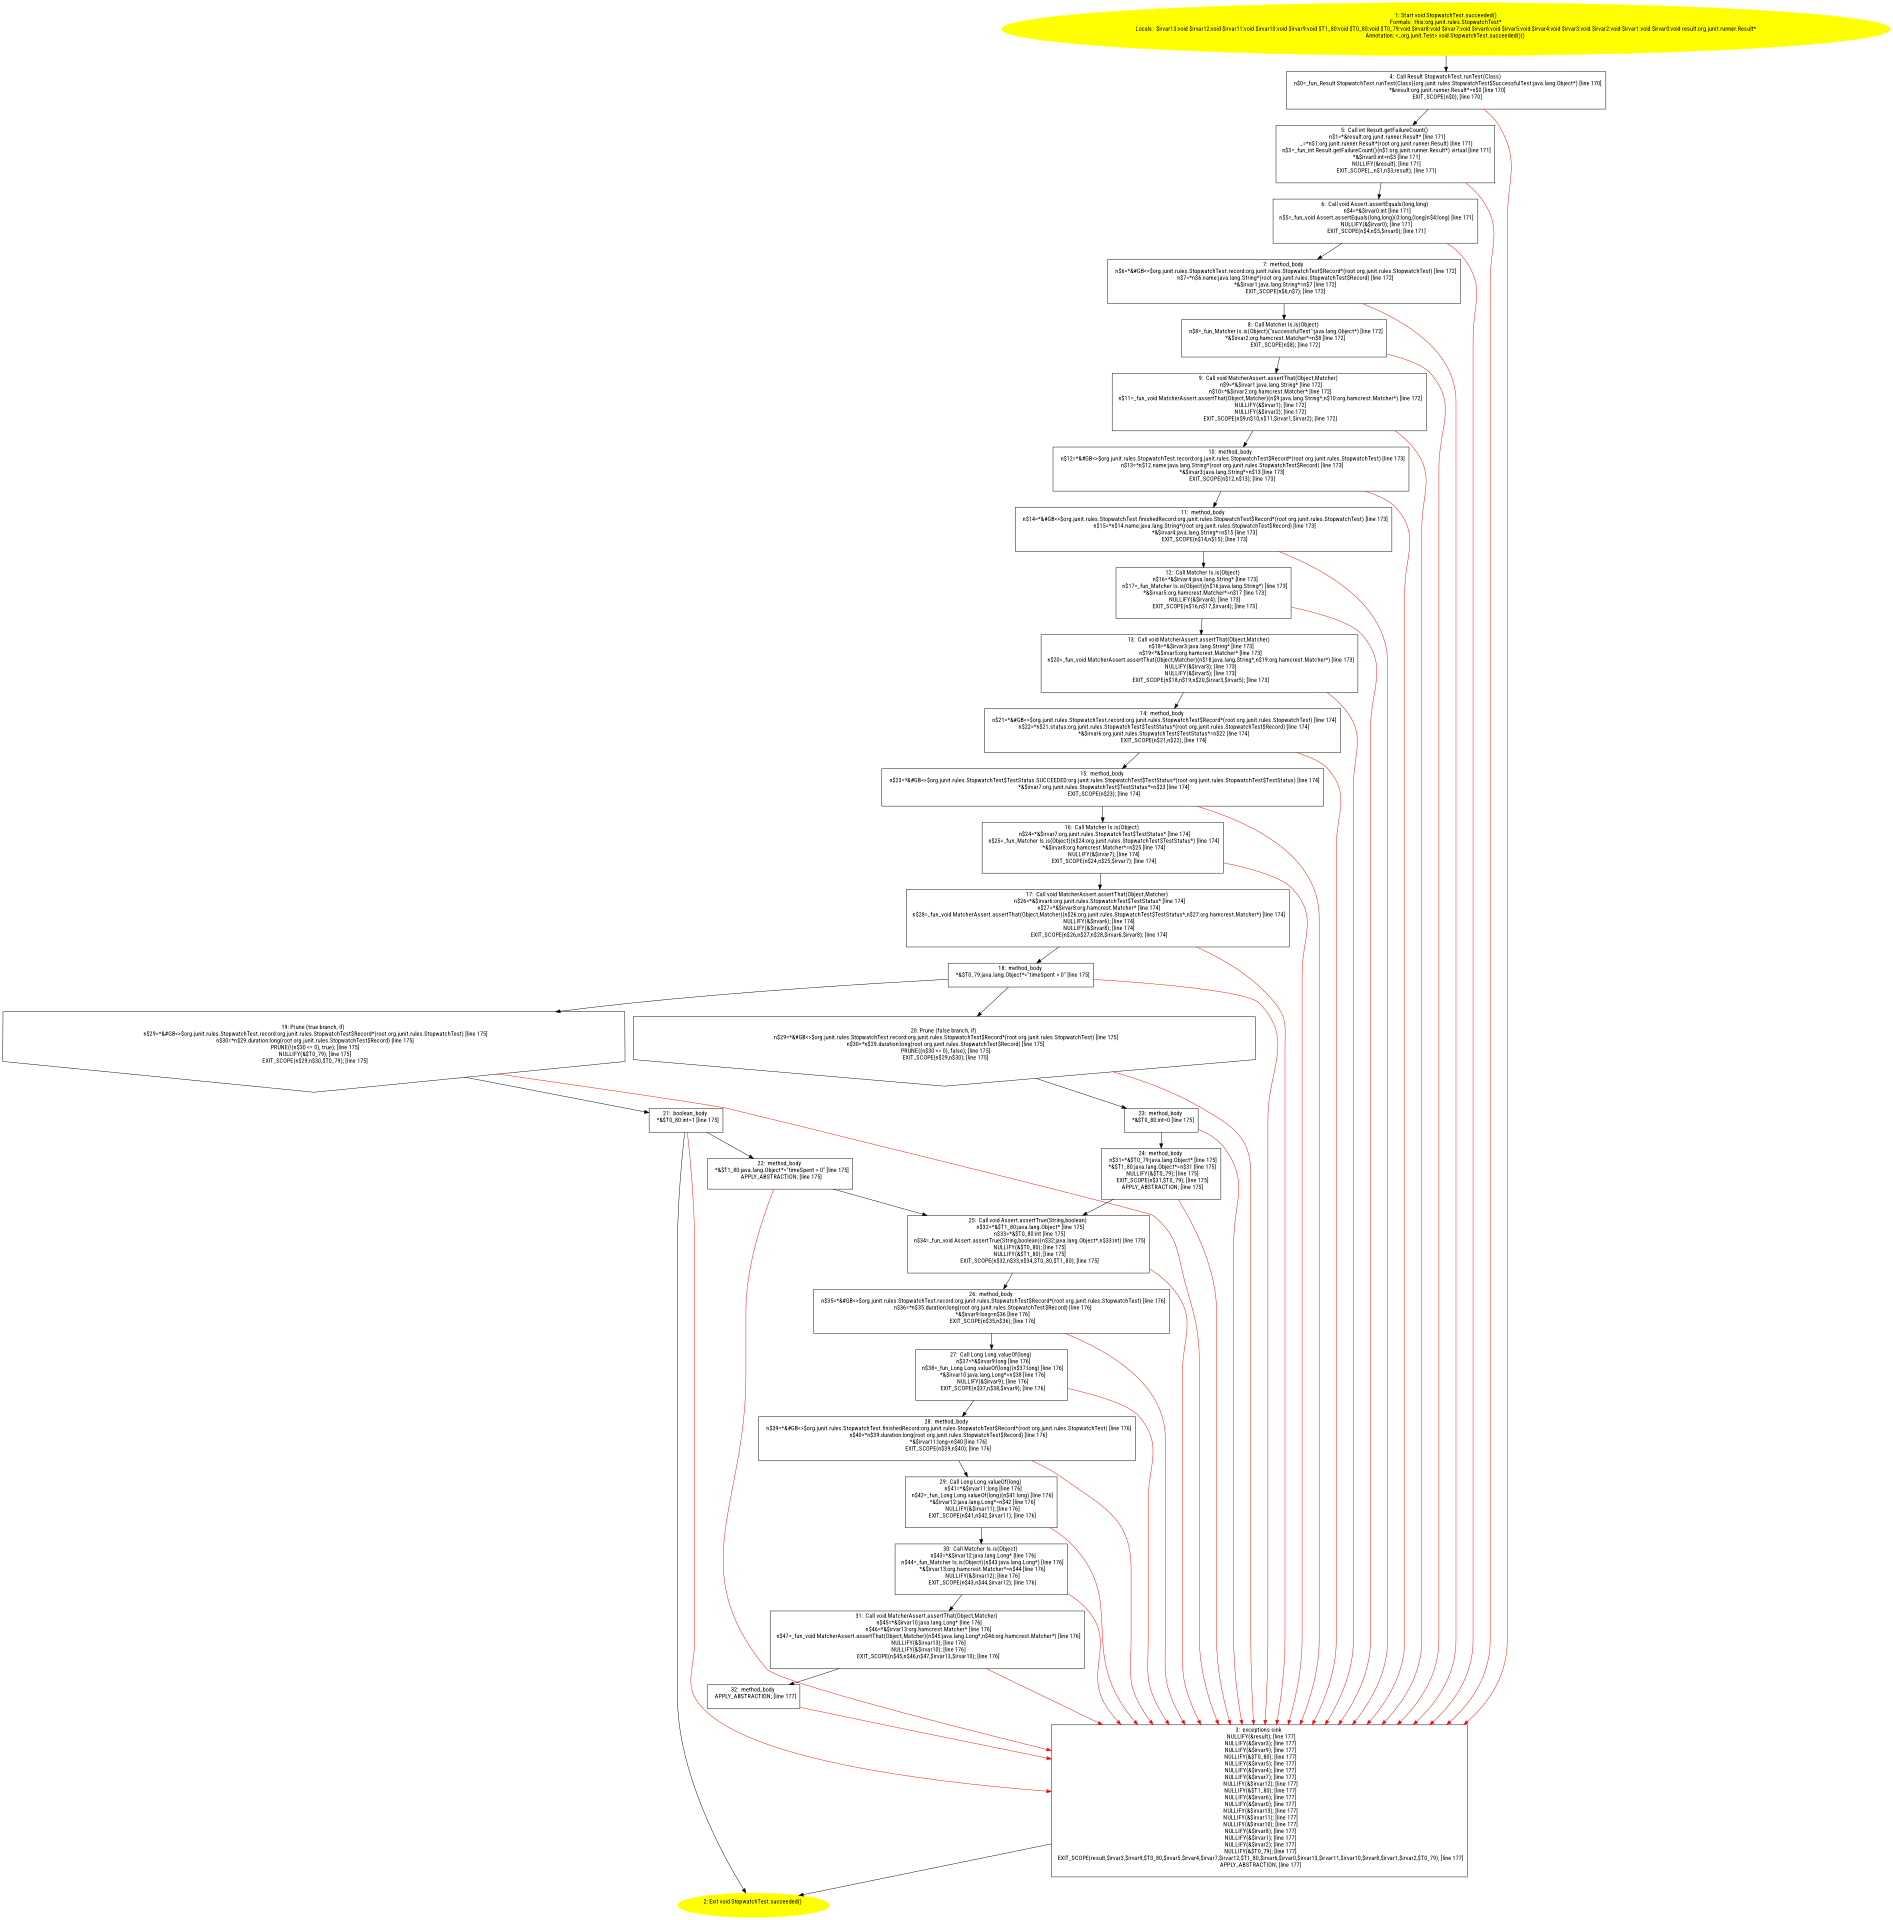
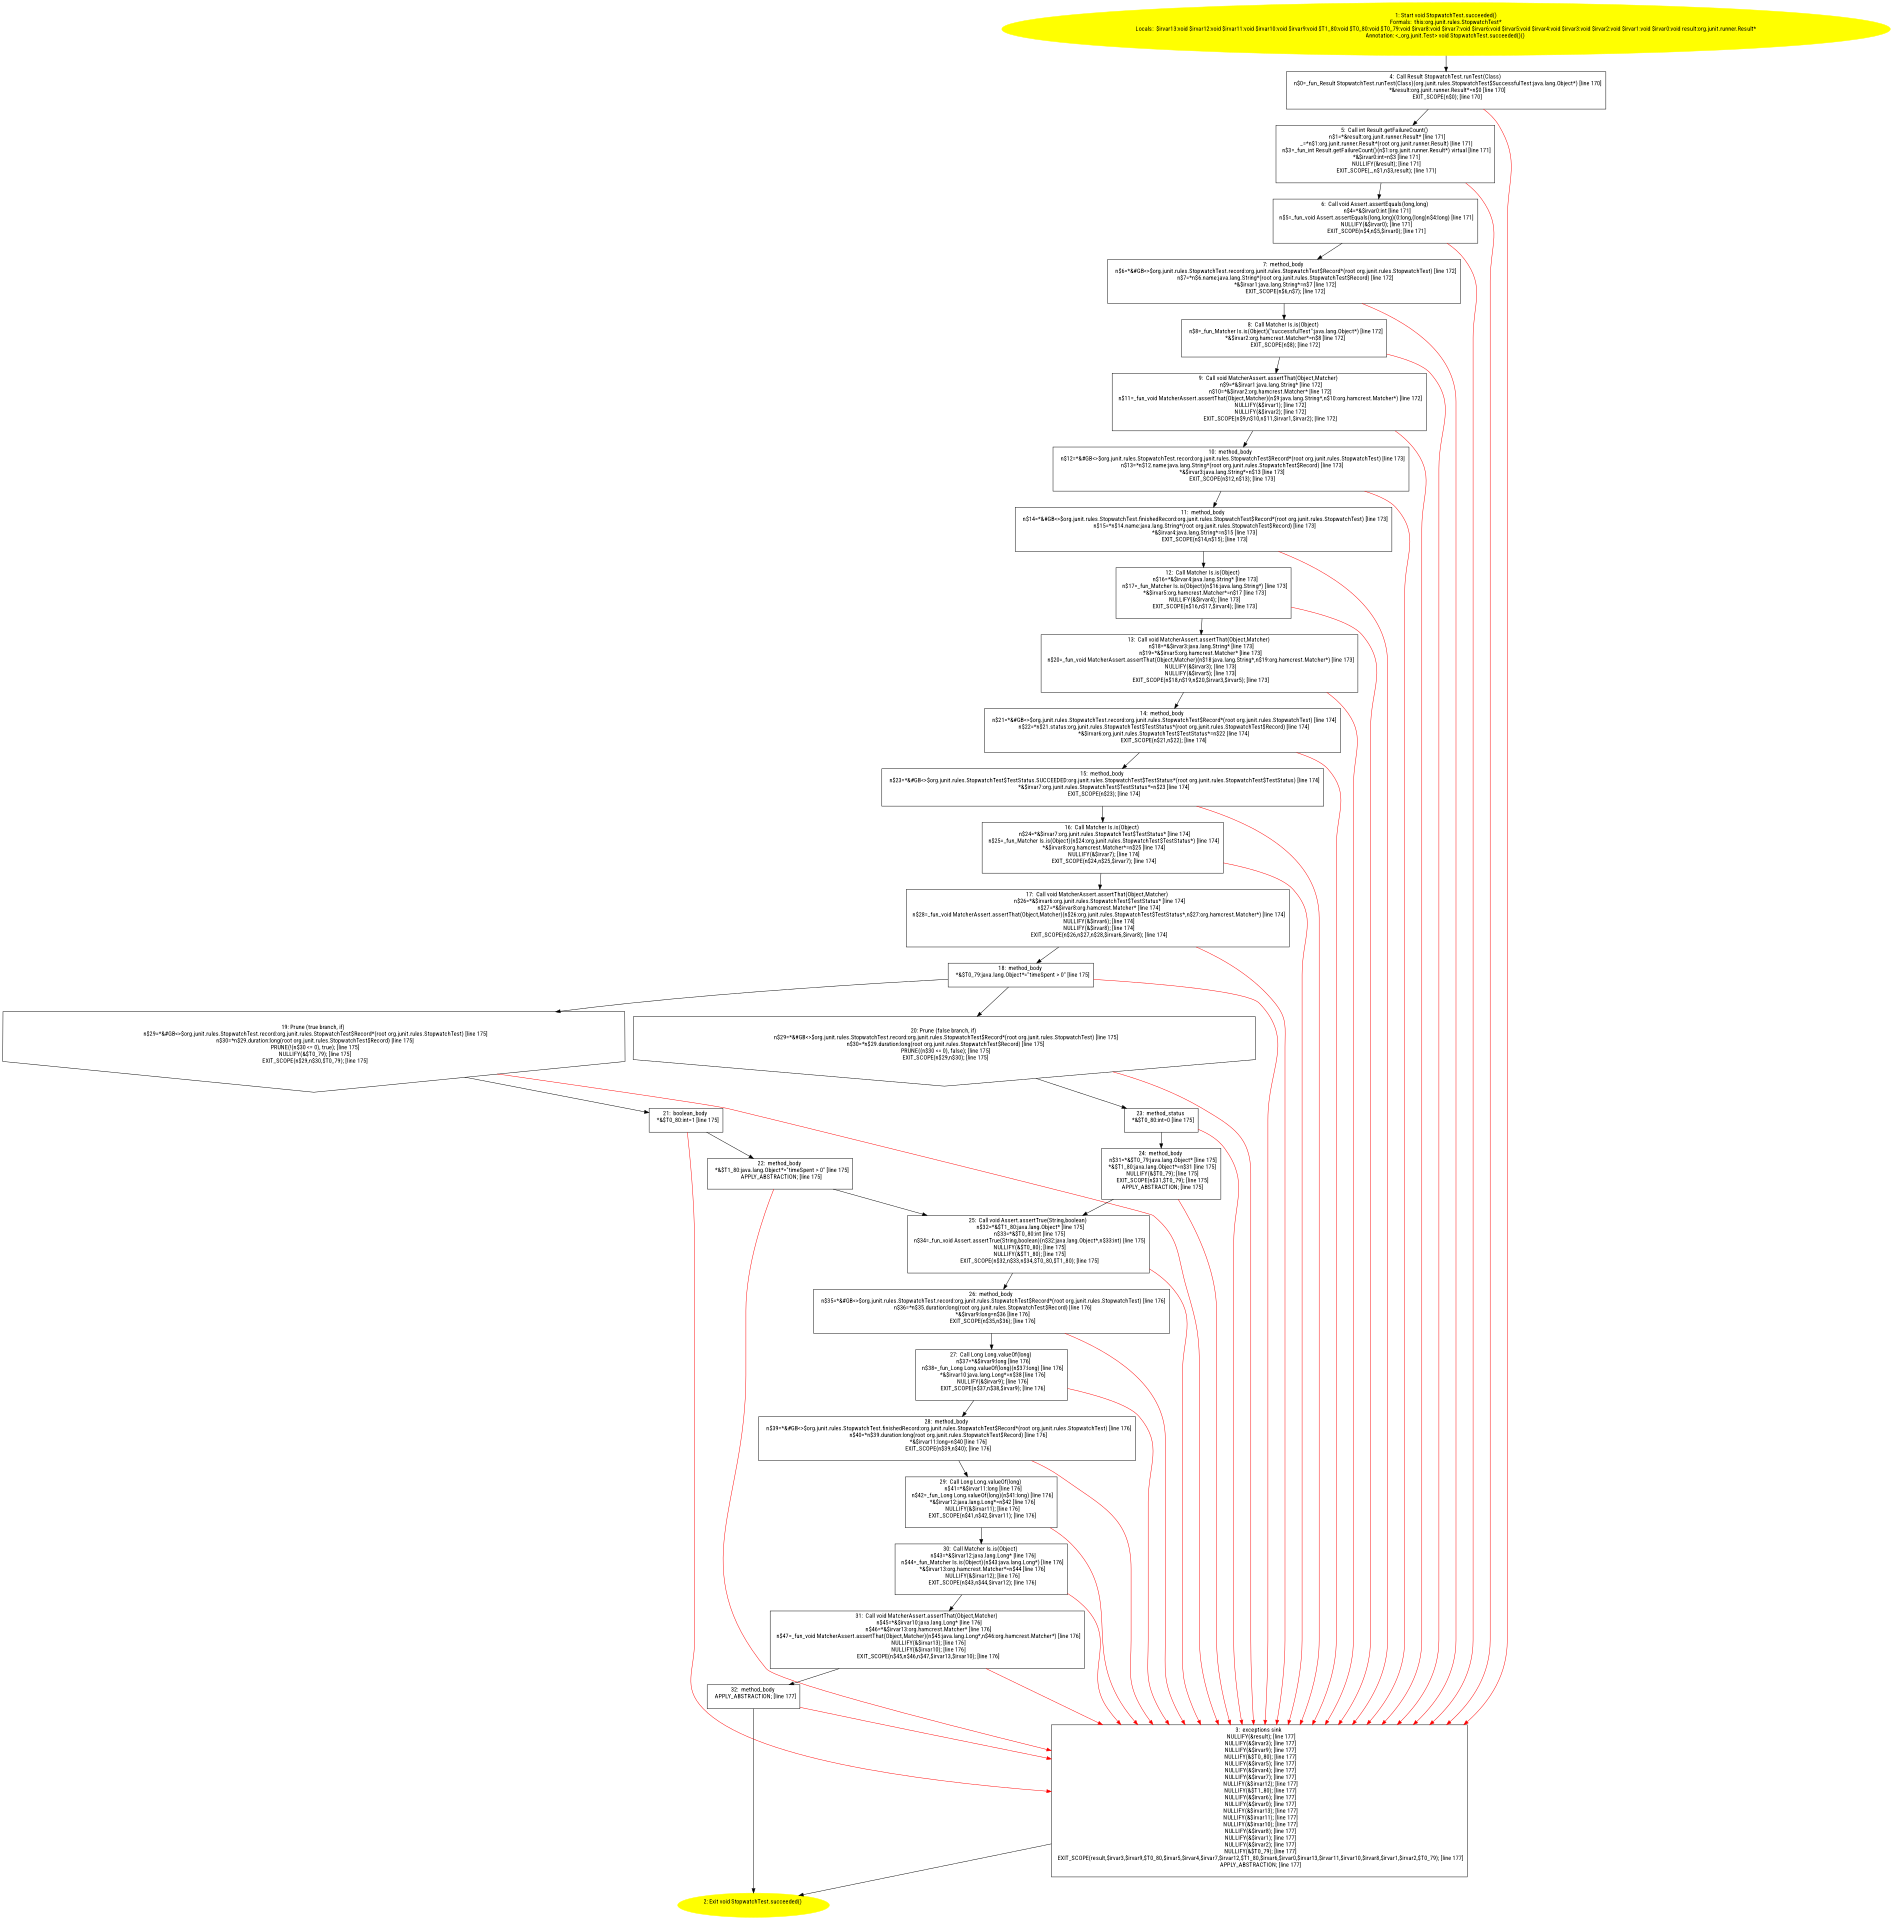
node "23:  method_body *&$T0_80:int=0 [line 175]": label "23:  method_body *&$T0_80:int=0 [line 175]" -> "23:  method_status *&$T0_80:int=0 [line 175]"
edge "21:  boolean_body *&$T0_80:int=1 [line 175]" -> "2: Exit void StopwatchTest.succeeded()": now "32:  method_body APPLY_ABSTRACTION; [line 177]" -> "2: Exit void StopwatchTest.succeeded()"
